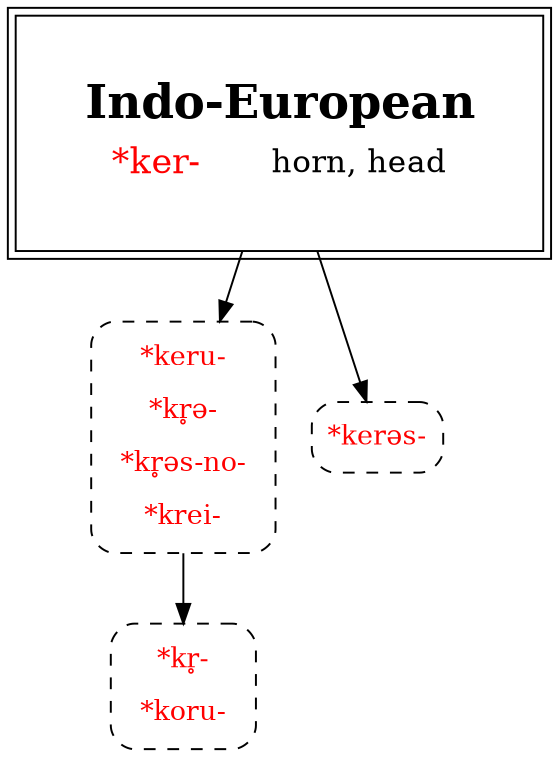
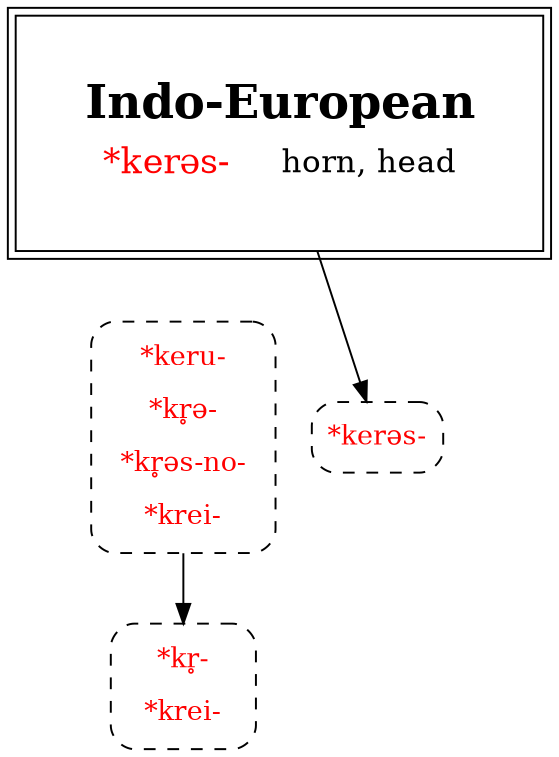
node "Indo-European": text "*ker-" -> "*kerəs-"
edge "Indo-European" -> "*keru-": removed
node "*kr̥-": text "*koru-" -> "*krei-"
